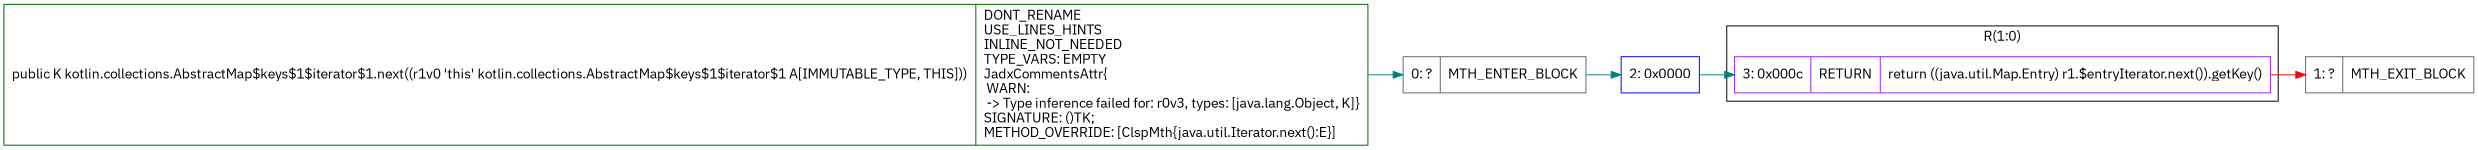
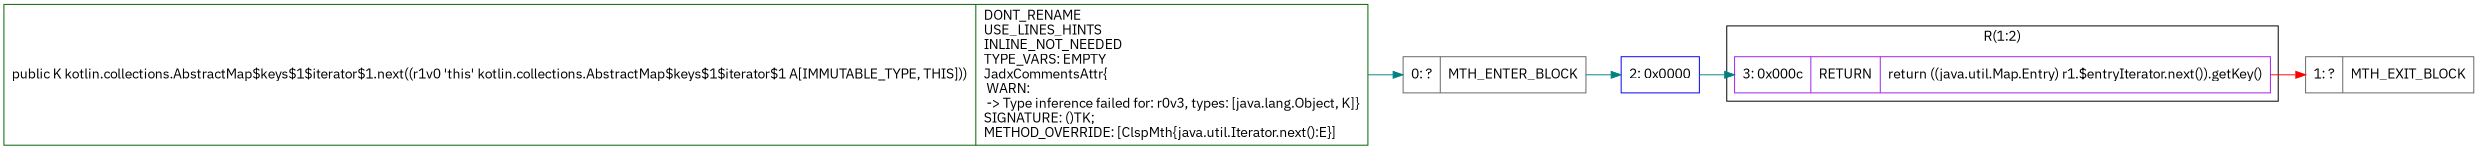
cluster "R(1:0)": label "R(1:0)" -> "R(1:2)"
